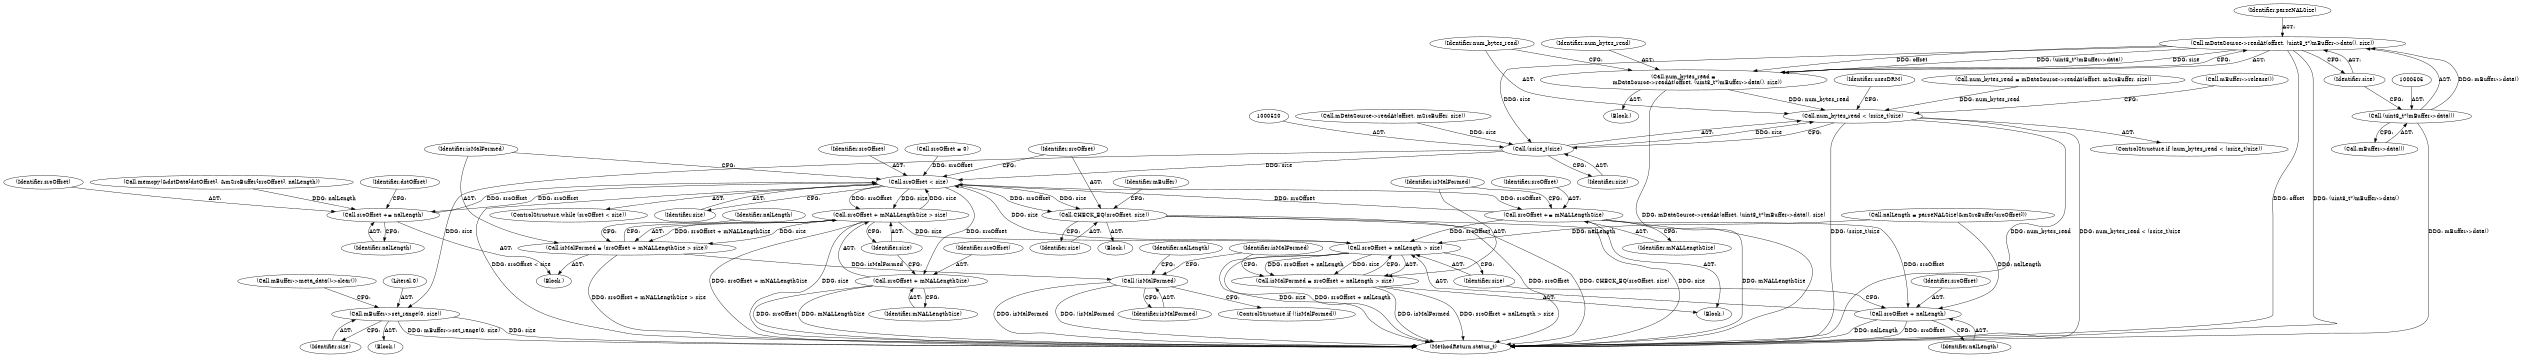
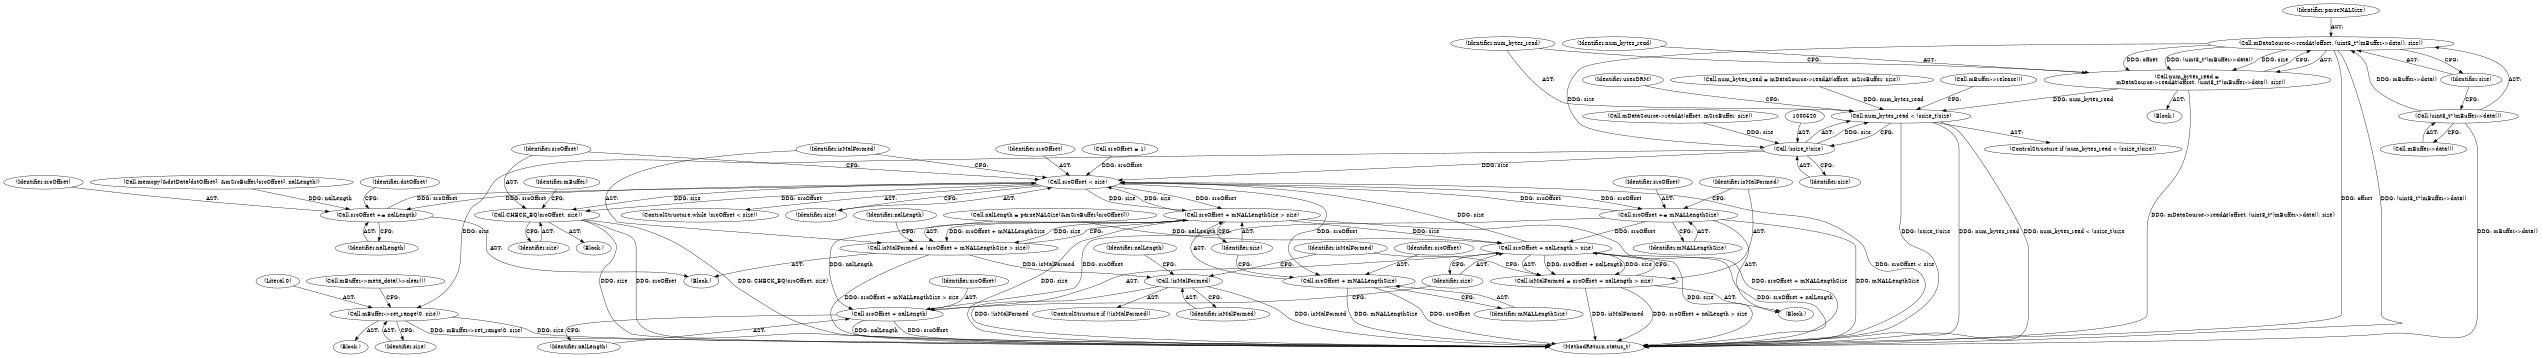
node "1000505": removed
node "(Call,srcOffset = 0)": label "(Call,srcOffset = 0)" -> "(Call,srcOffset = 1)"
edge "(Call,!isMalFormed)" -> "(ControlStructure,if (!isMalFormed))": label "CFG: " -> "AST: "
